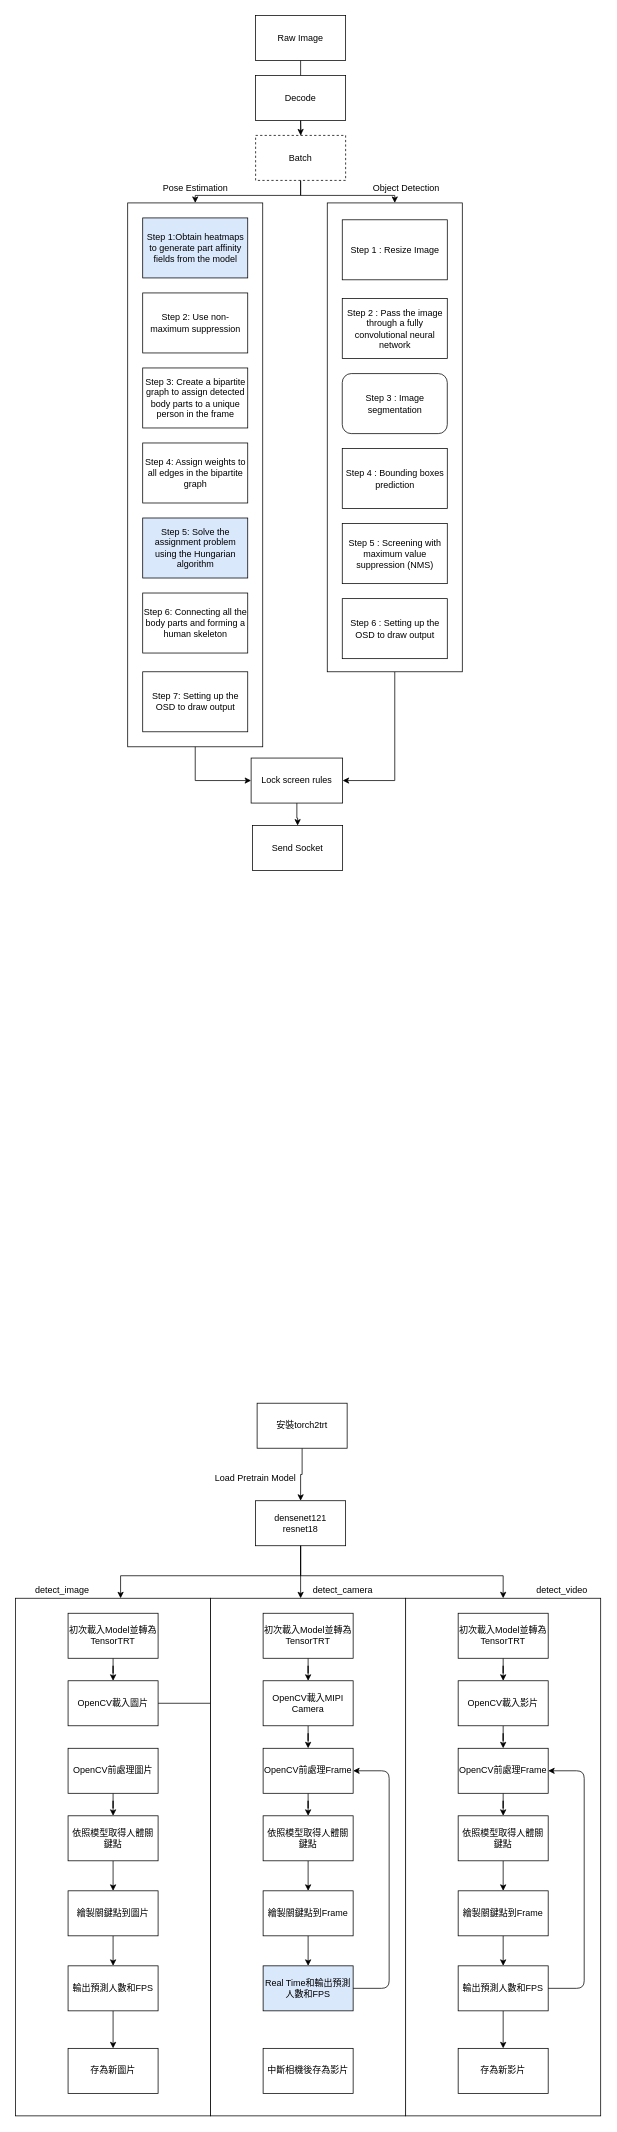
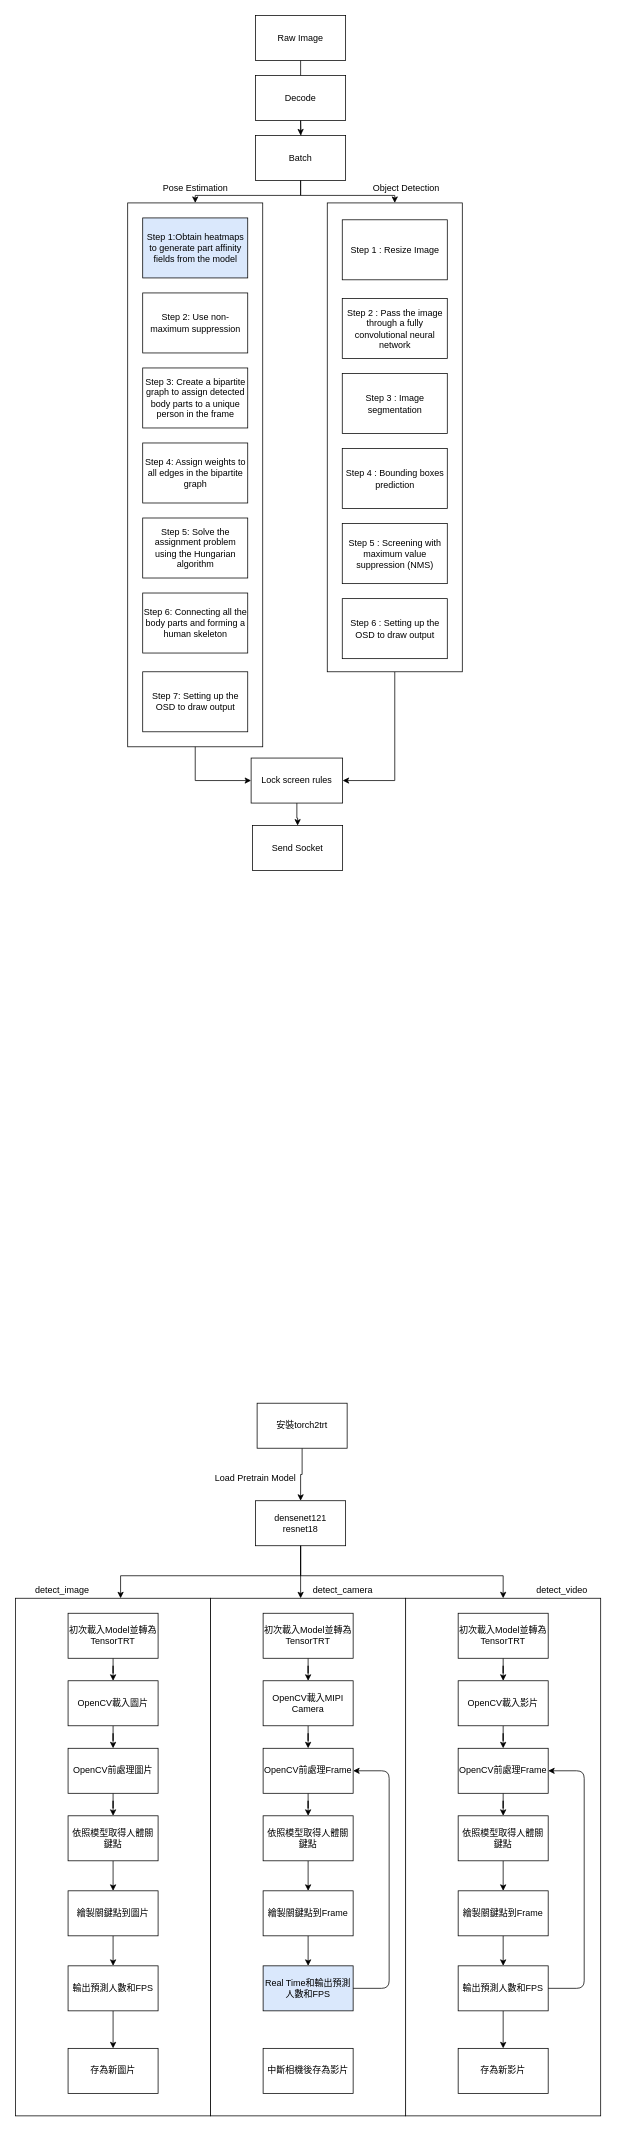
node "Batch": style dashed -> solid
node "Step 3 : Image segmentation": shape rounded rectangle -> rectangle
node "Step 5: Solve the assignment problem using the Hungarian algorithm": fillcolor #dae8fc -> #ffffff
edge "OpenCV載入圖片" -> "OpenCV載入MIPI Camera": now "OpenCV載入圖片" -> "OpenCV前處理圖片"
